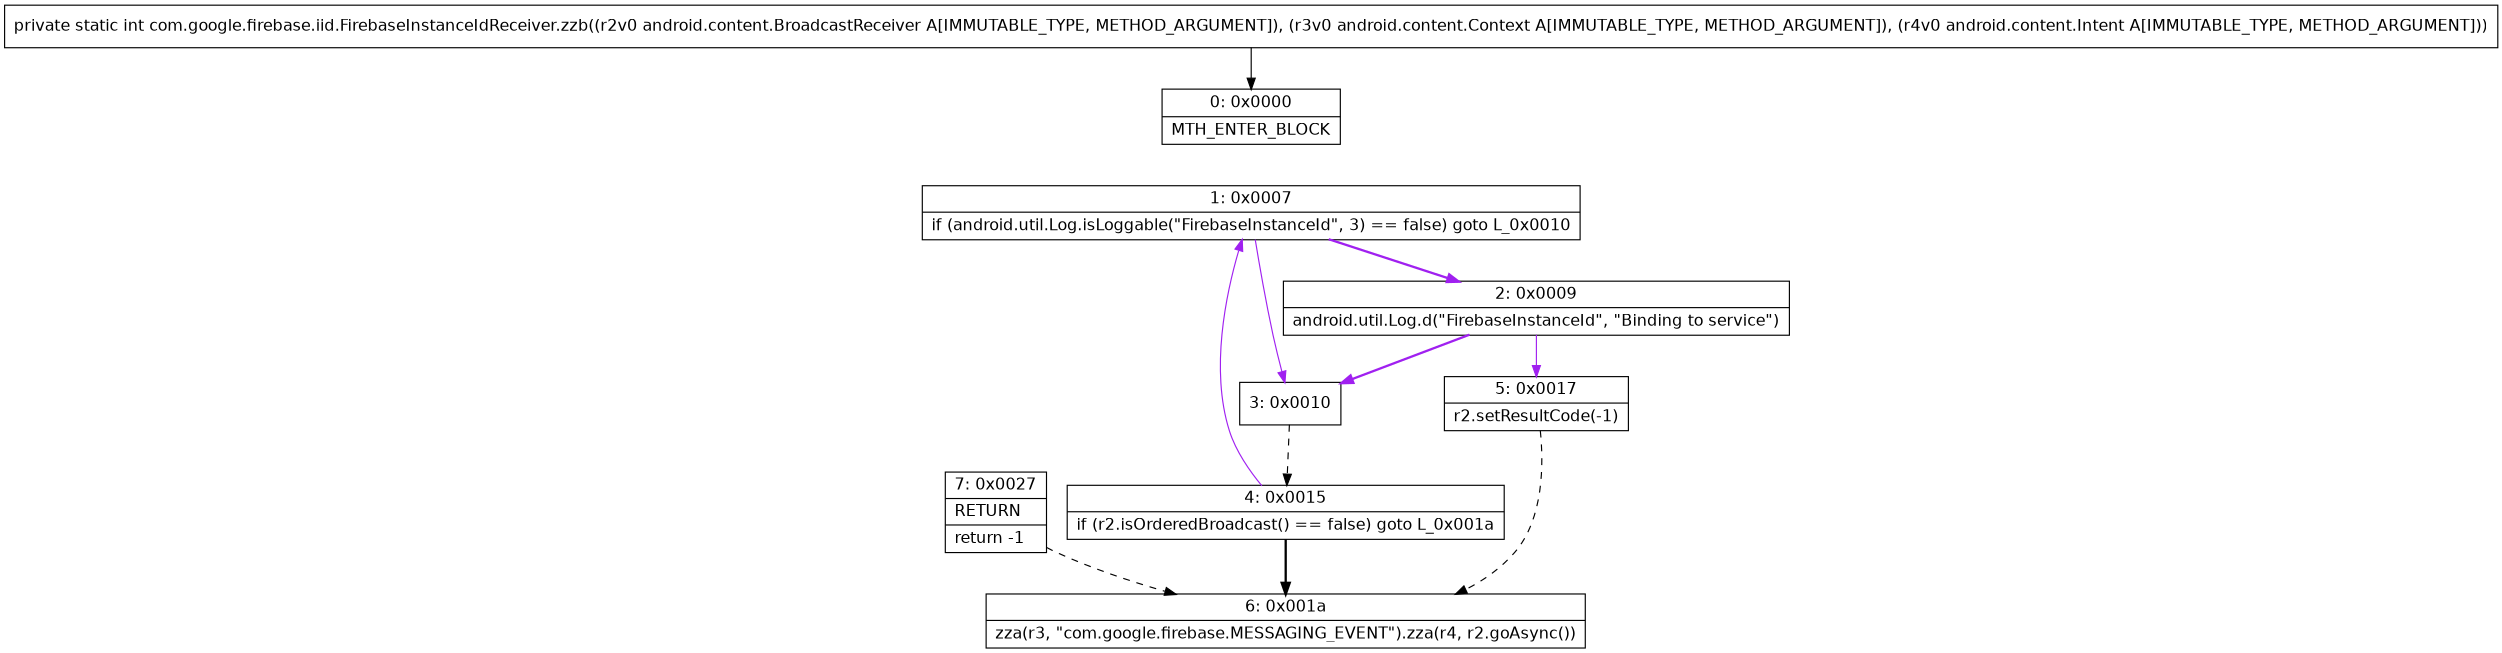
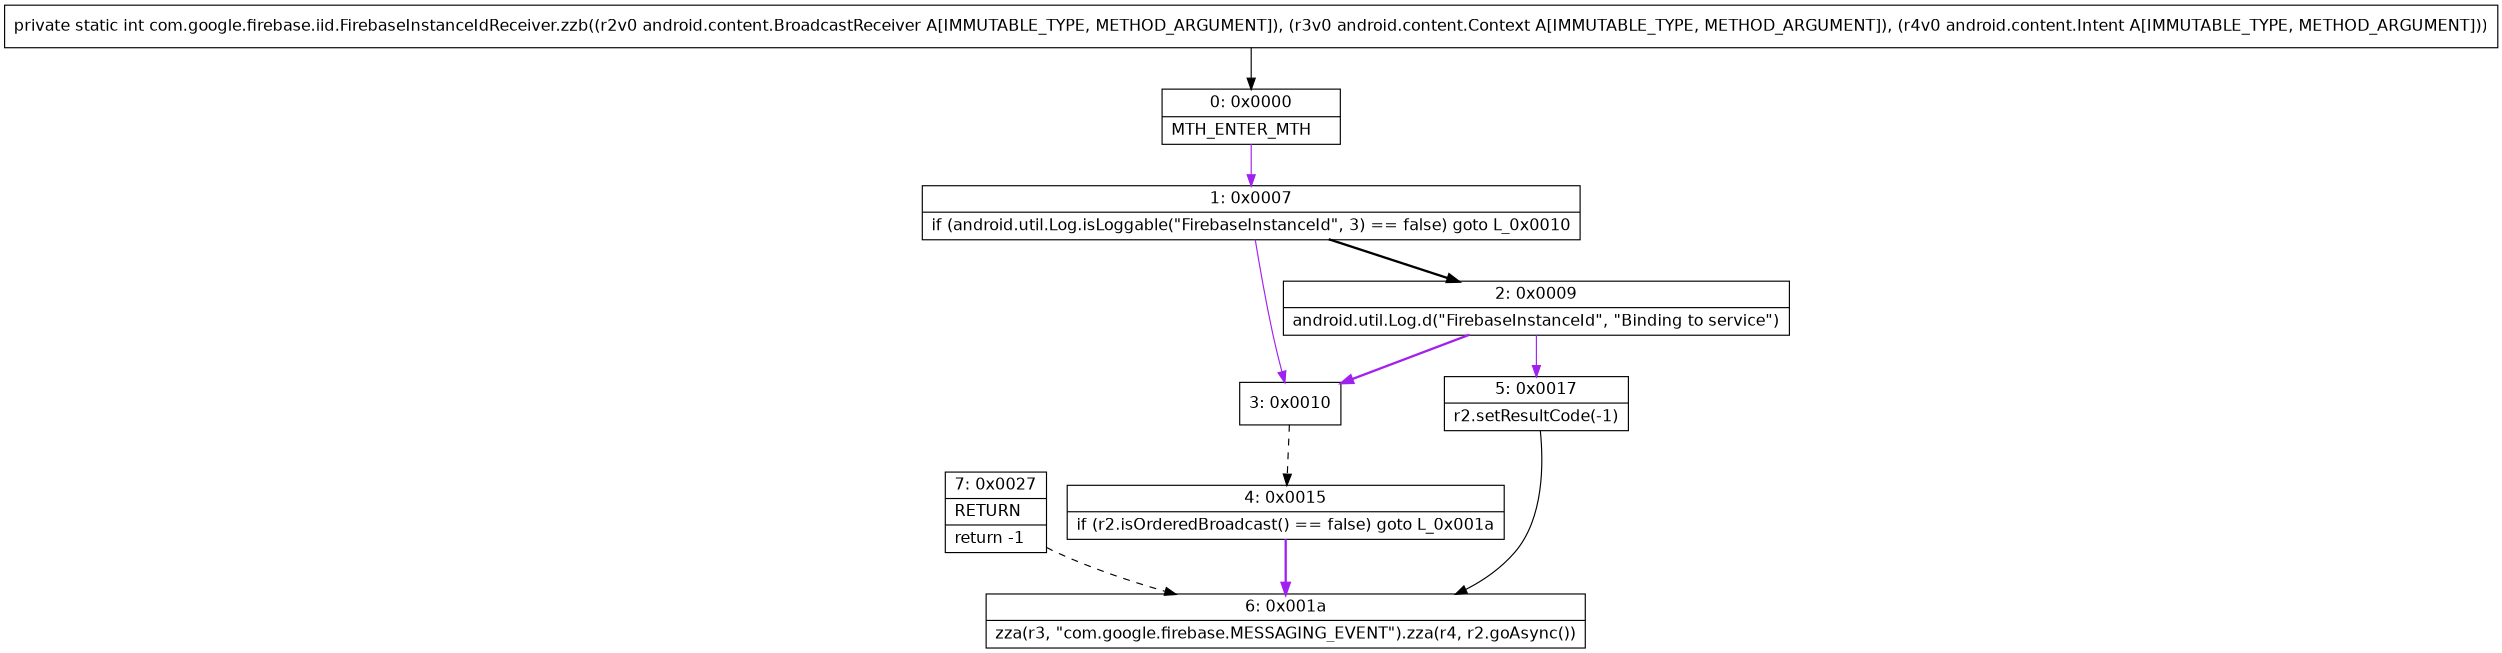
node "0: 0x0000": text "MTH_ENTER_BLOCK" -> "MTH_ENTER_MTH"
edge "1: 0x0007" -> "2: 0x0009": color purple -> black
edge "4: 0x0015" -> "1: 0x0007": now "0: 0x0000" -> "1: 0x0007"
edge "5: 0x0017" -> "6: 0x001a": style dashed -> solid
edge "4: 0x0015" -> "6: 0x001a": color black -> purple
